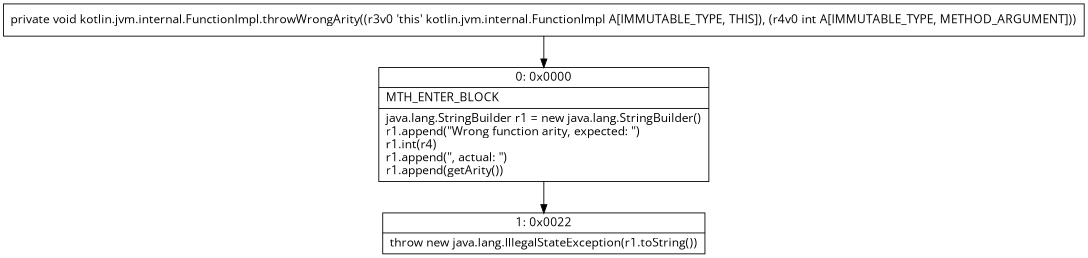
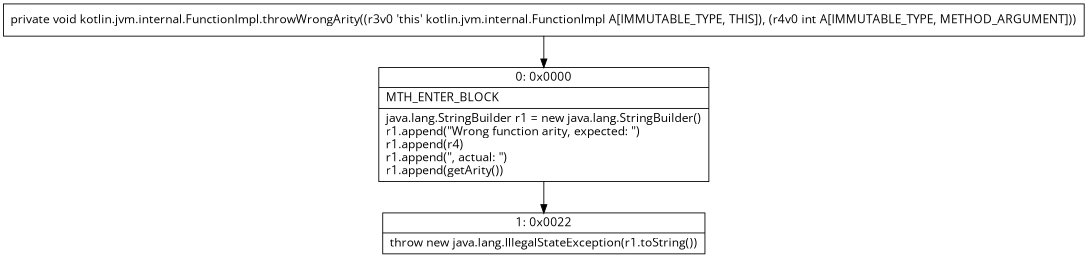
node "0: 0x0000": text "r1.int(r4)" -> "r1.append(r4)"
